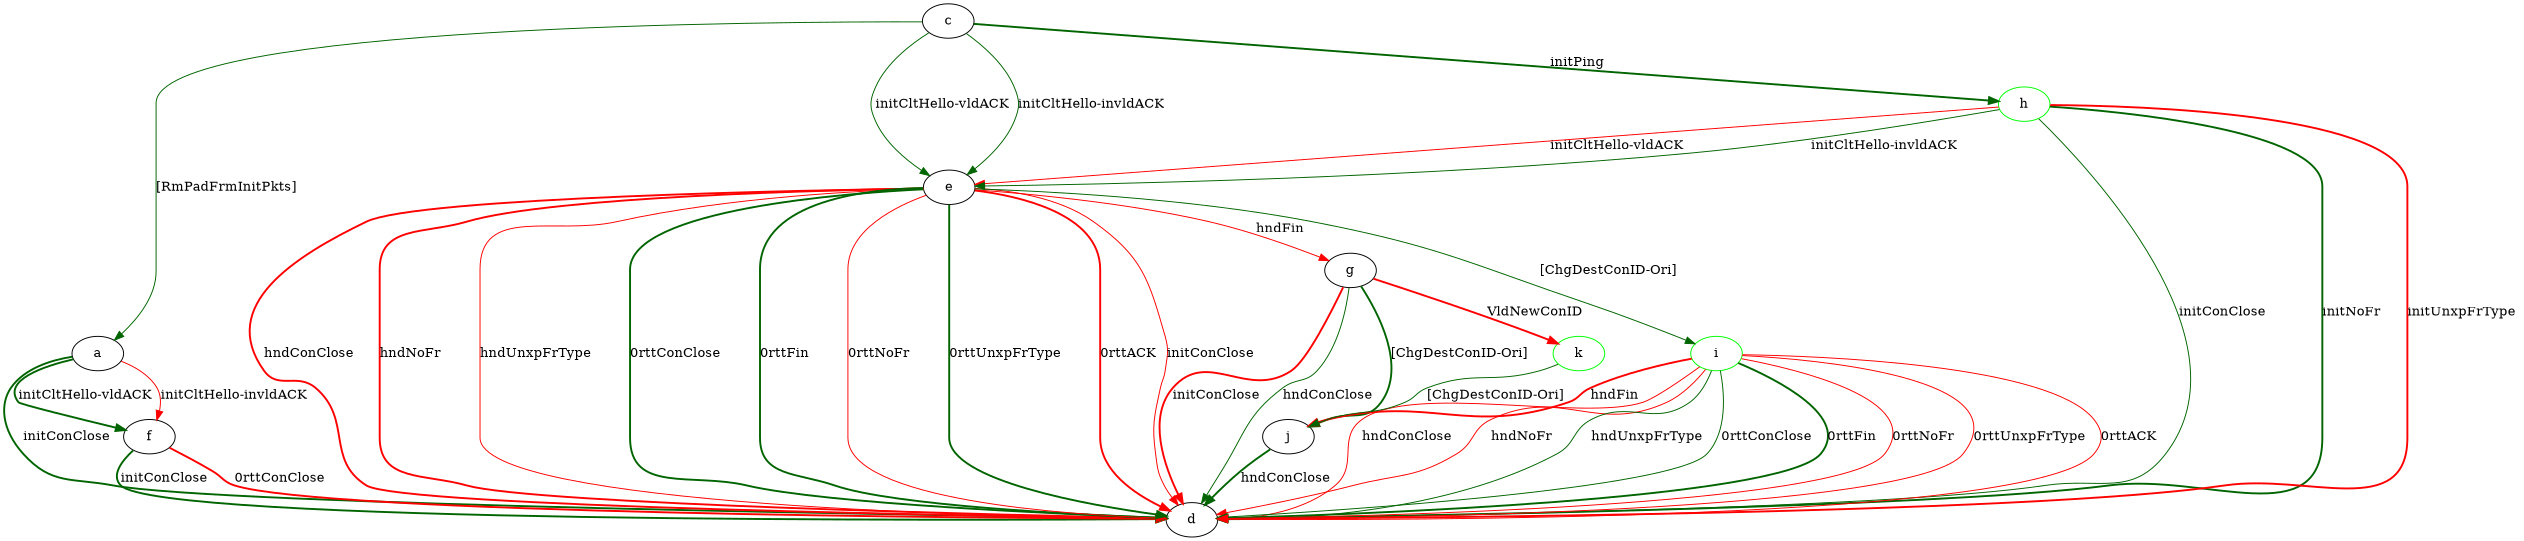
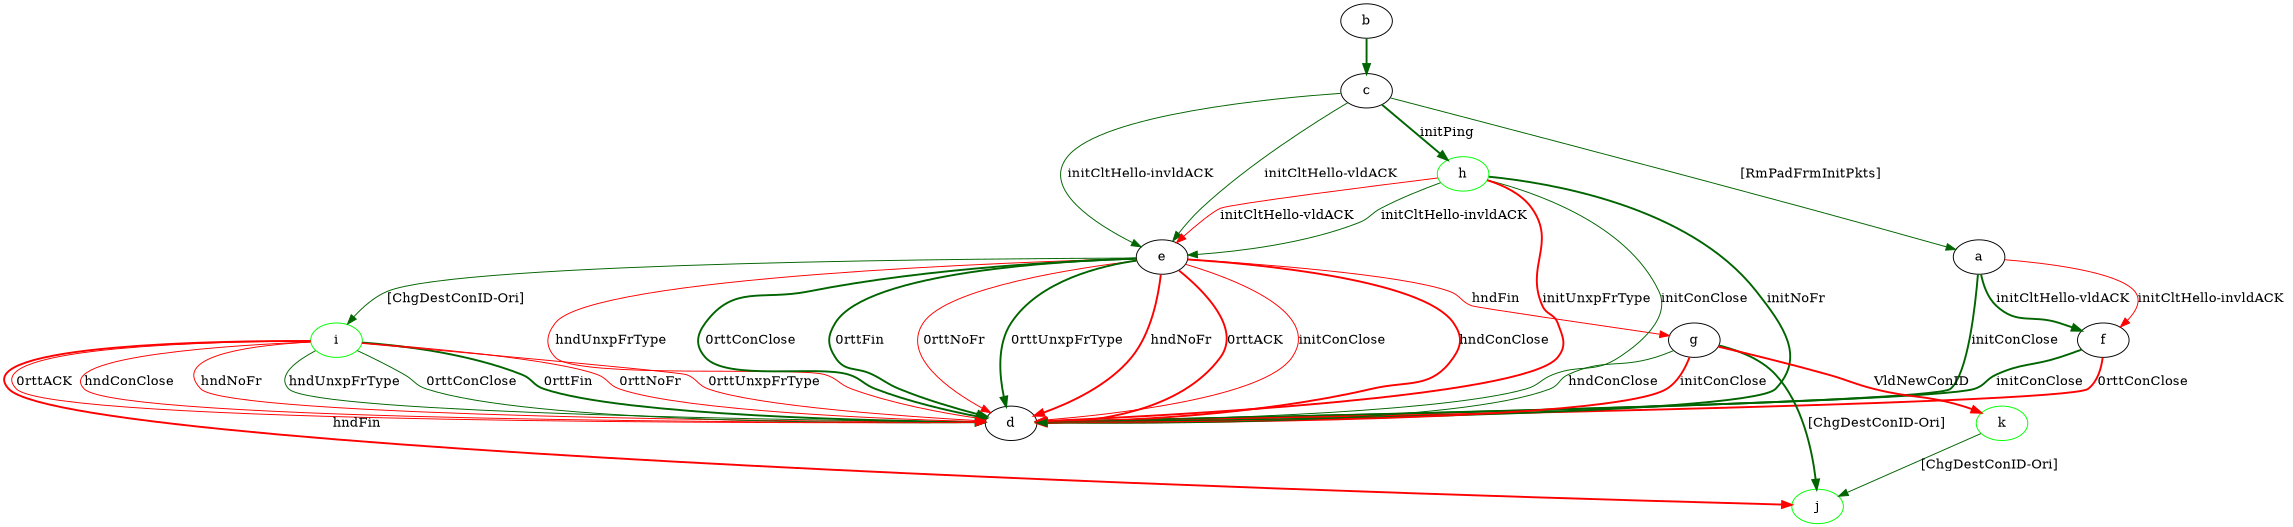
node "b": added
node "j": color black -> green
edge "j" -> "d": removed, label "hndConClose"
